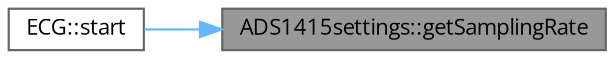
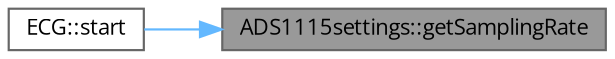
node "ADS1415settings::getSamplingRate": label "ADS1415settings::getSamplingRate" -> "ADS1115settings::getSamplingRate"
